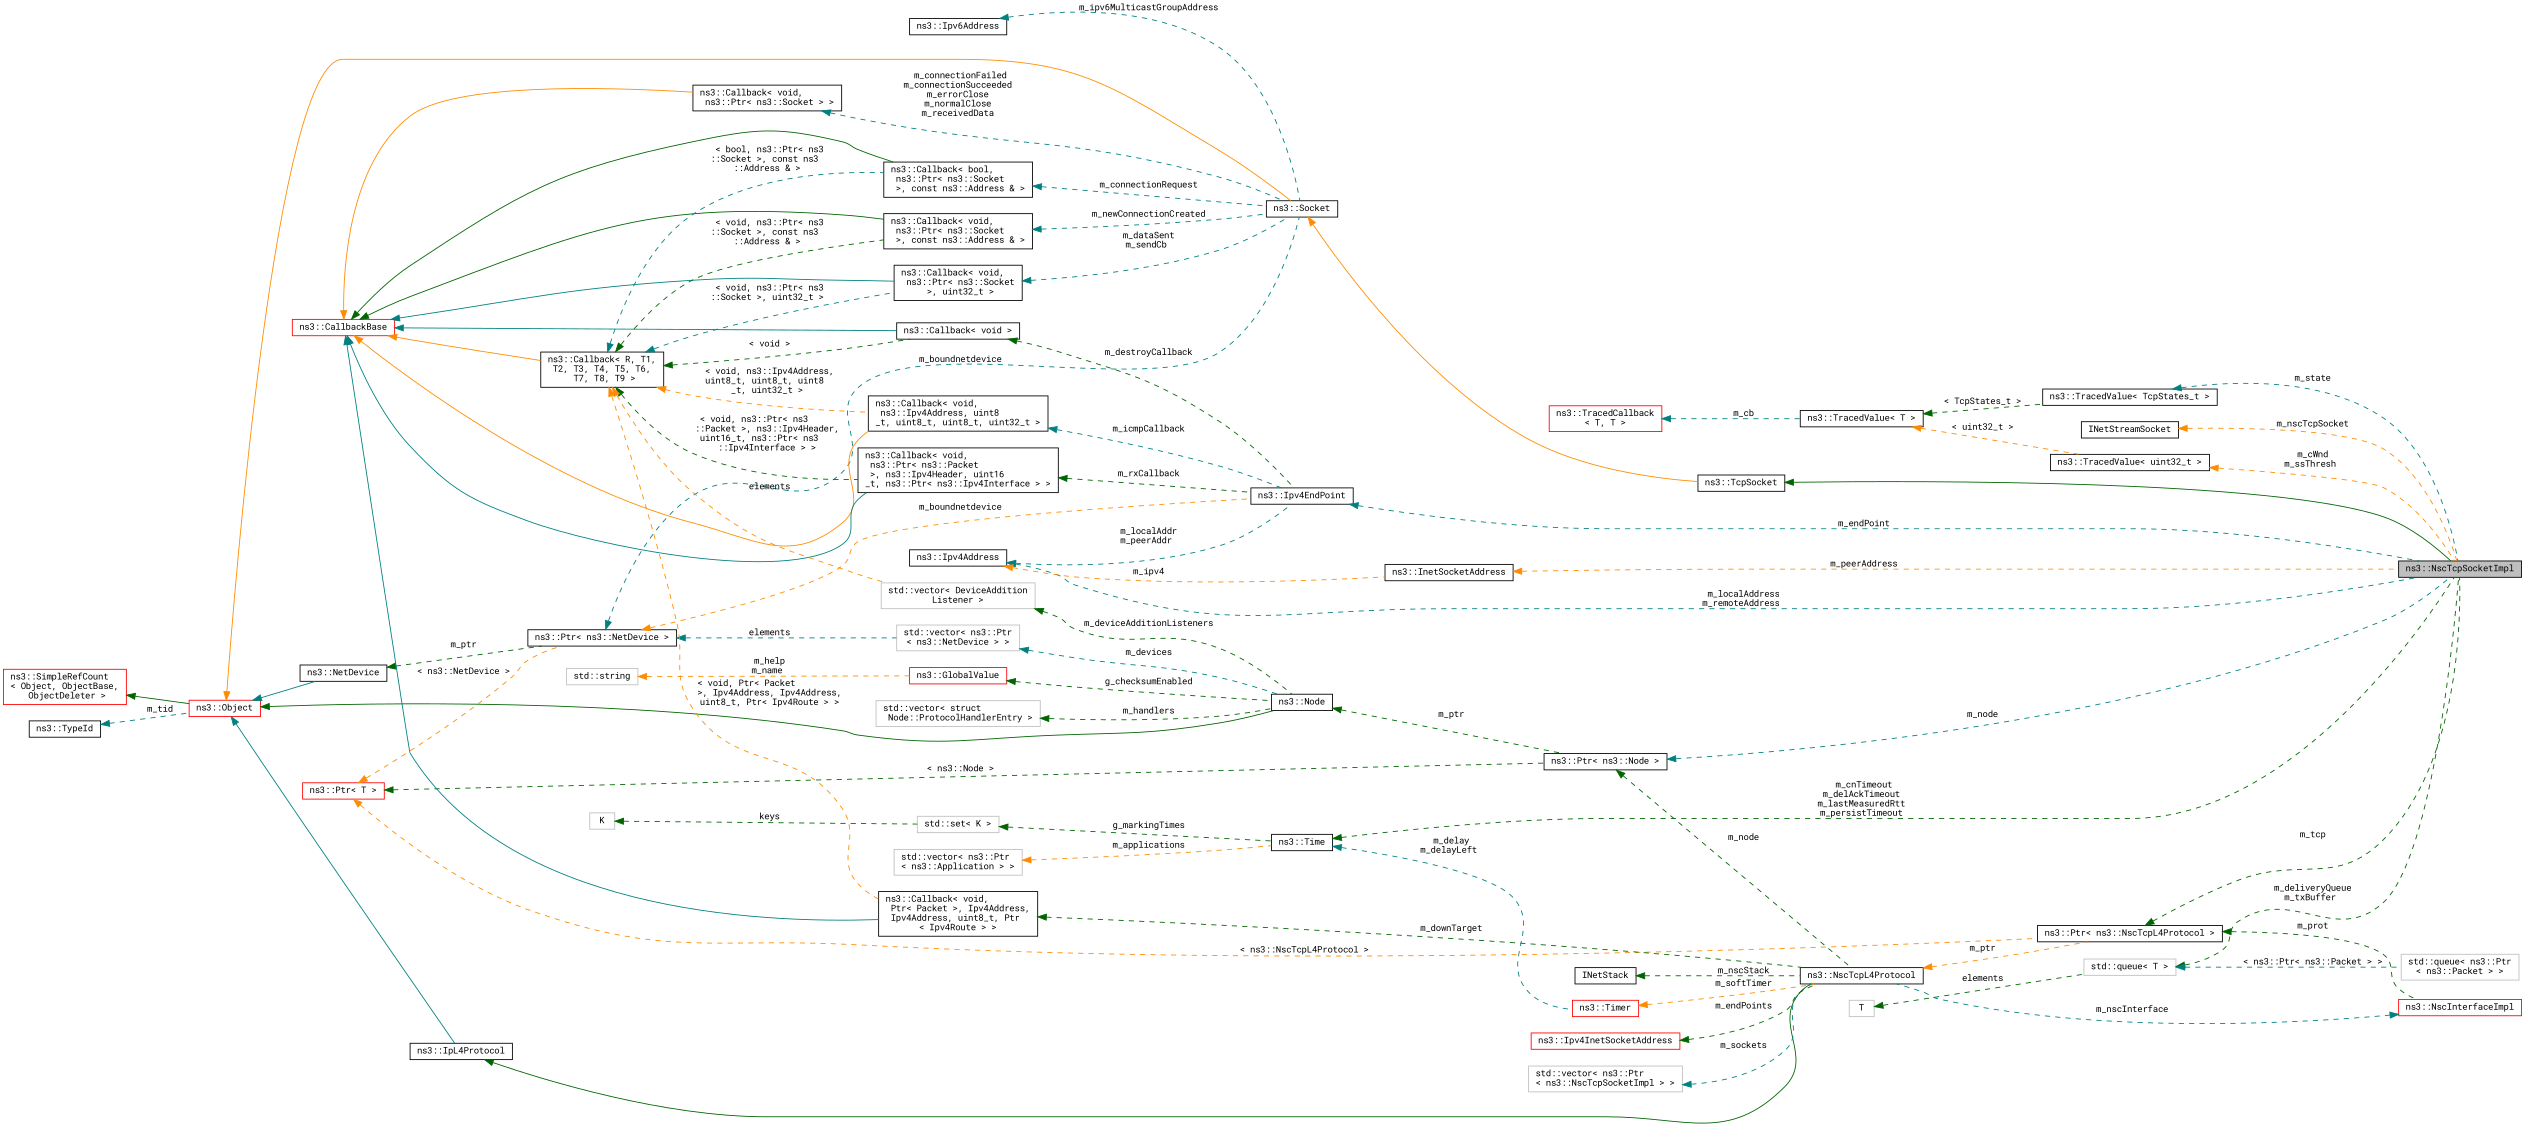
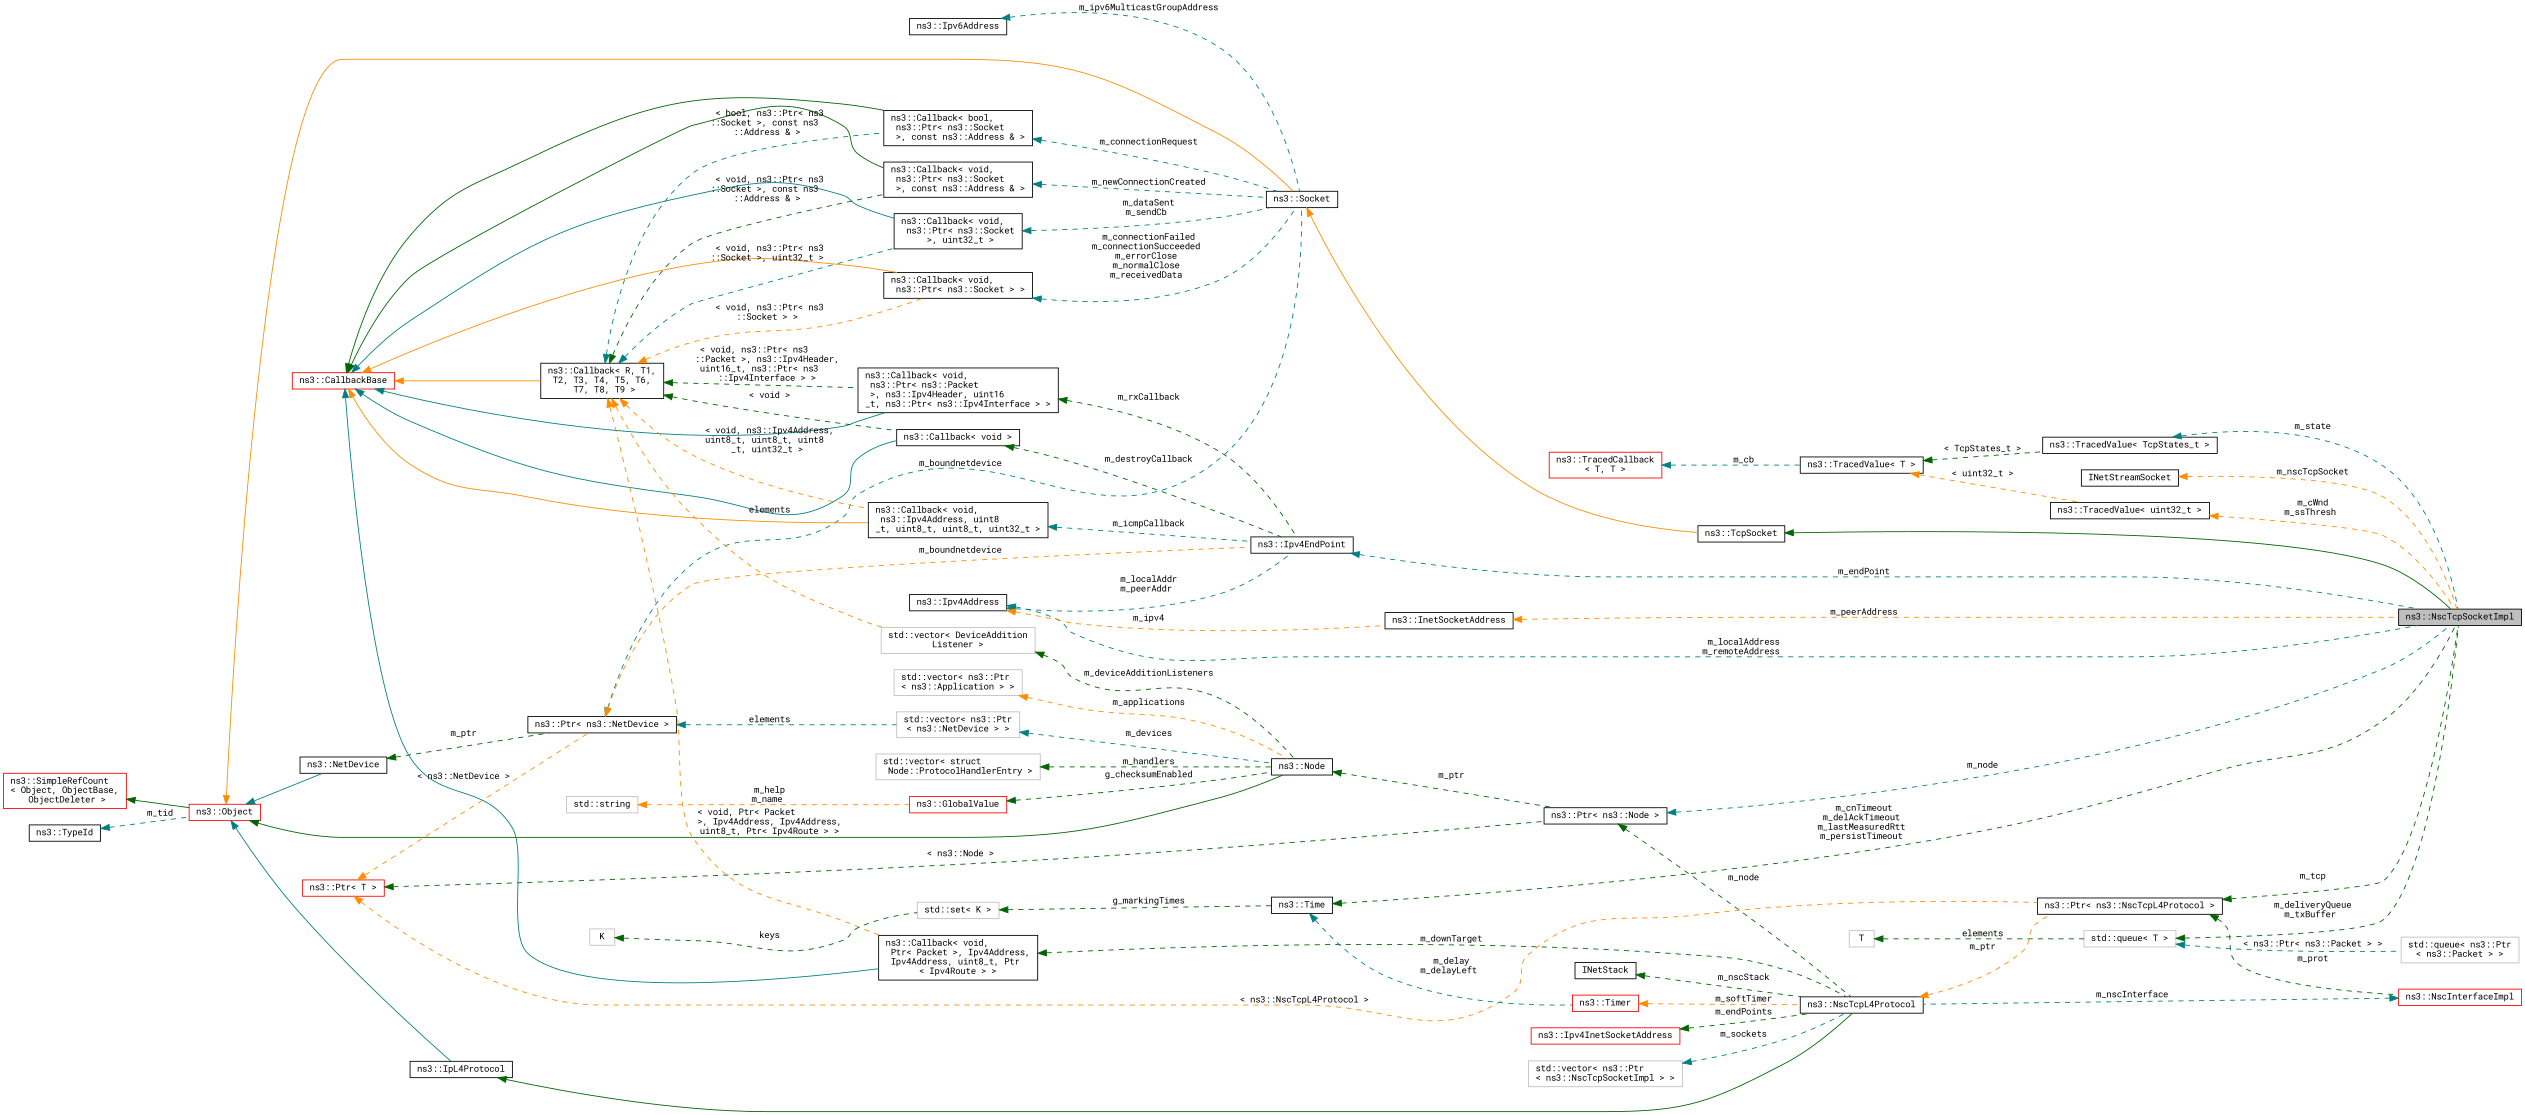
edge "ns3::Callback< void, ns3::Ptr< ns3::Socket > >" -> "ns3::Callback< R, T1, T2, T3, T4, T5, T6, T7, T8, T9 >": added, label "< void, ns3::Ptr< ns3 ::Socket > >"
edge "ns3::Time" -> "std::vector< ns3::Ptr < ns3::Application > >": now "ns3::Node" -> "std::vector< ns3::Ptr < ns3::Application > >"
